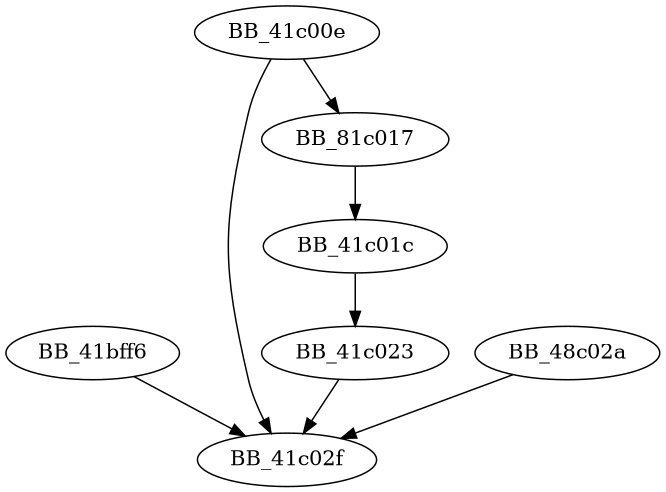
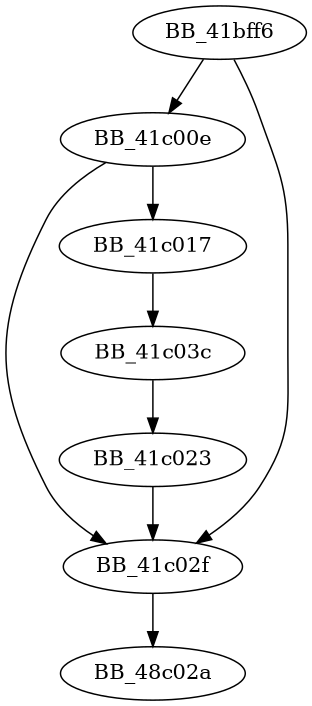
edge "BB_41bff6" -> "BB_41c00e": added
node "BB_81c017": label "BB_81c017" -> "BB_41c017"
node "BB_41c01c": label "BB_41c01c" -> "BB_41c03c"
edge "BB_48c02a" -> "BB_41c02f": reversed
